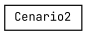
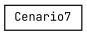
node "Cenario2": label "Cenario2" -> "Cenario7"
